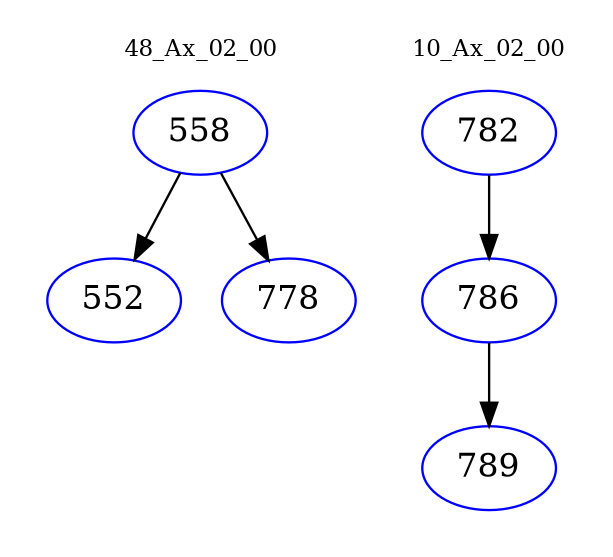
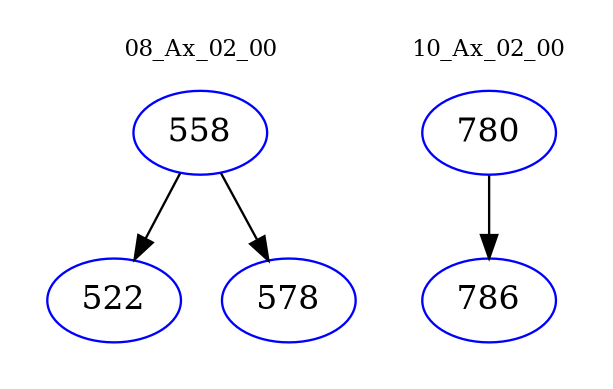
cluster "48_Ax_02_00": label "48_Ax_02_00" -> "08_Ax_02_00"
node "782": label "782" -> "780"
node "552": label "552" -> "522"
node "778": label "778" -> "578"
node "789": removed
